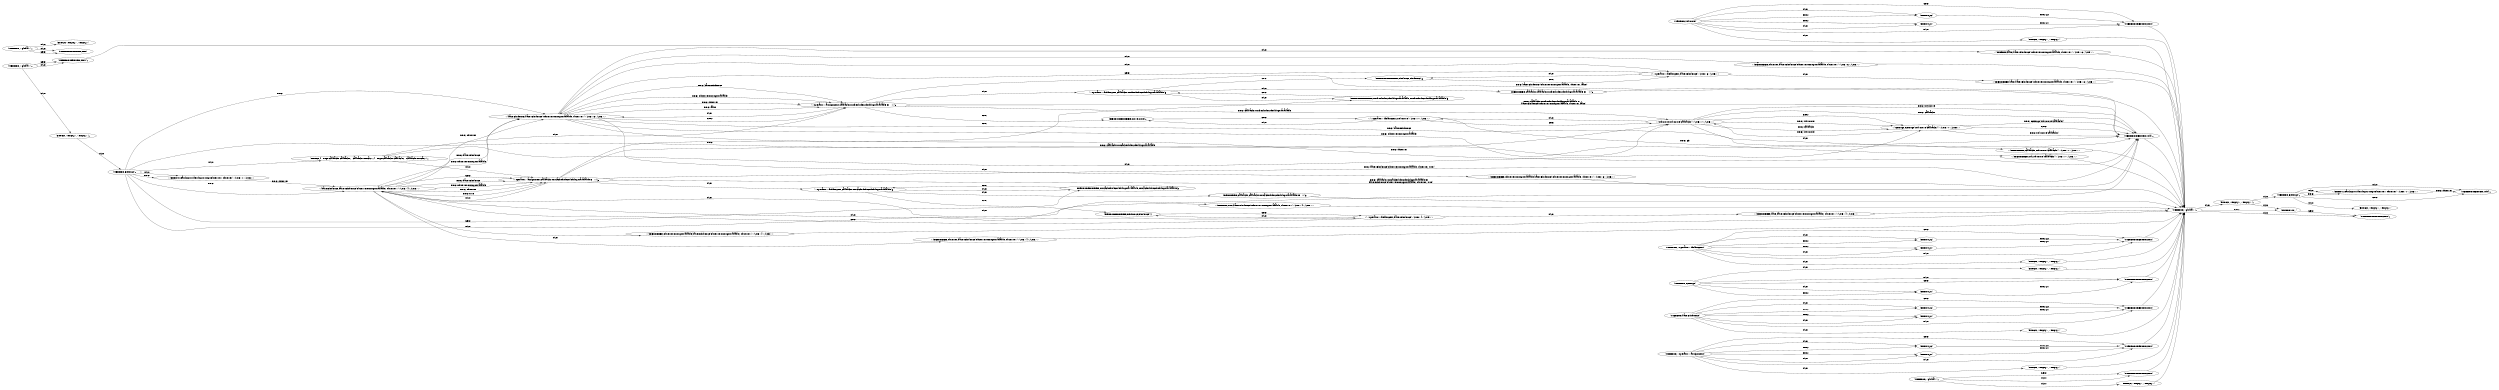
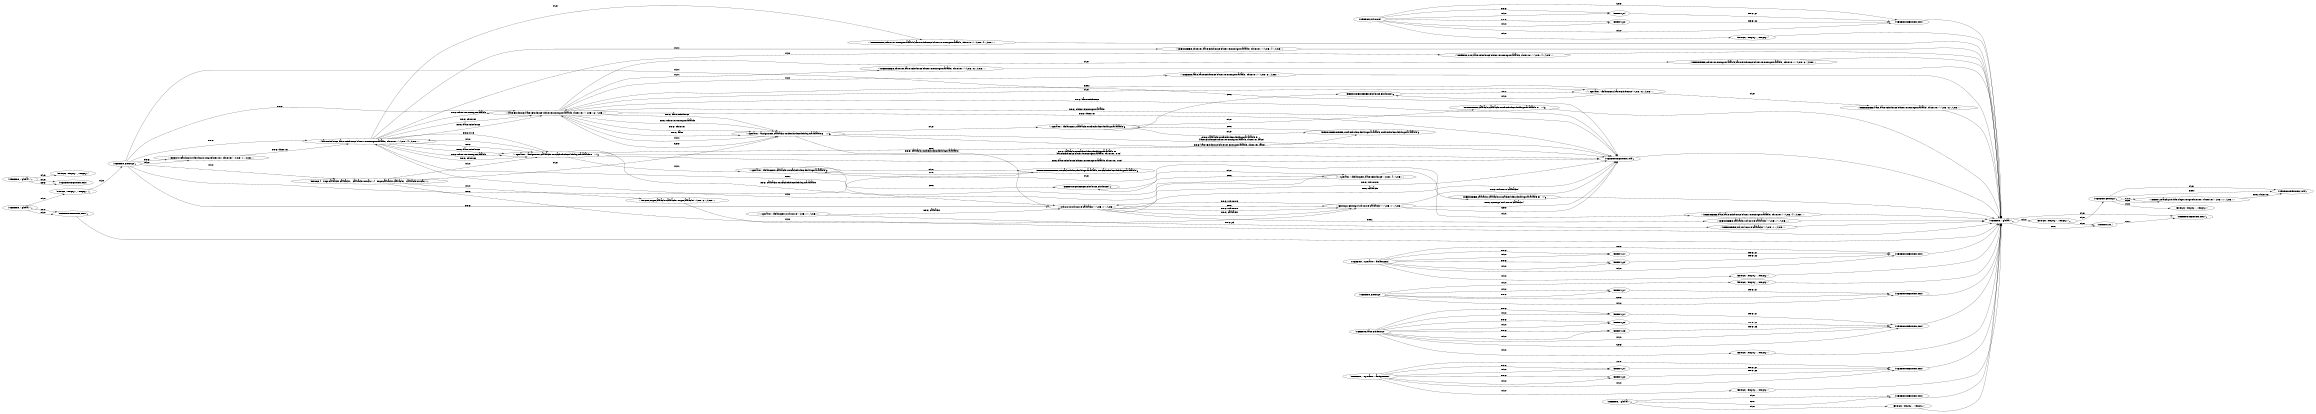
node "(FIELD_IDENTIFIER,move,move)": removed
edge "<(std.move,std::move(callbacks))<SUB>7</SUB>>" -> "<(<operator>.fieldAccess,std::move)<SUB>7</SUB>>": removed, label "AST:"
edge "<(<operator>.fieldAccess,std::move)<SUB>7</SUB>>" -> "<(std.move,std::move(callbacks))<SUB>7</SUB>>": label "CFG: " -> "DDG: callbacks"
edge "<(std.move,std::move(callbacks))<SUB>7</SUB>>" -> "<(IDENTIFIER,callbacks,std::move(callbacks))<SUB>7</SUB>>": label "AST: " -> "DDG: "
node "<(LOCAL,LogoCallbacks callbacks: LogoCallbacks)<SUB>2</SUB>>": added
node "(PARAM,p3)": added
